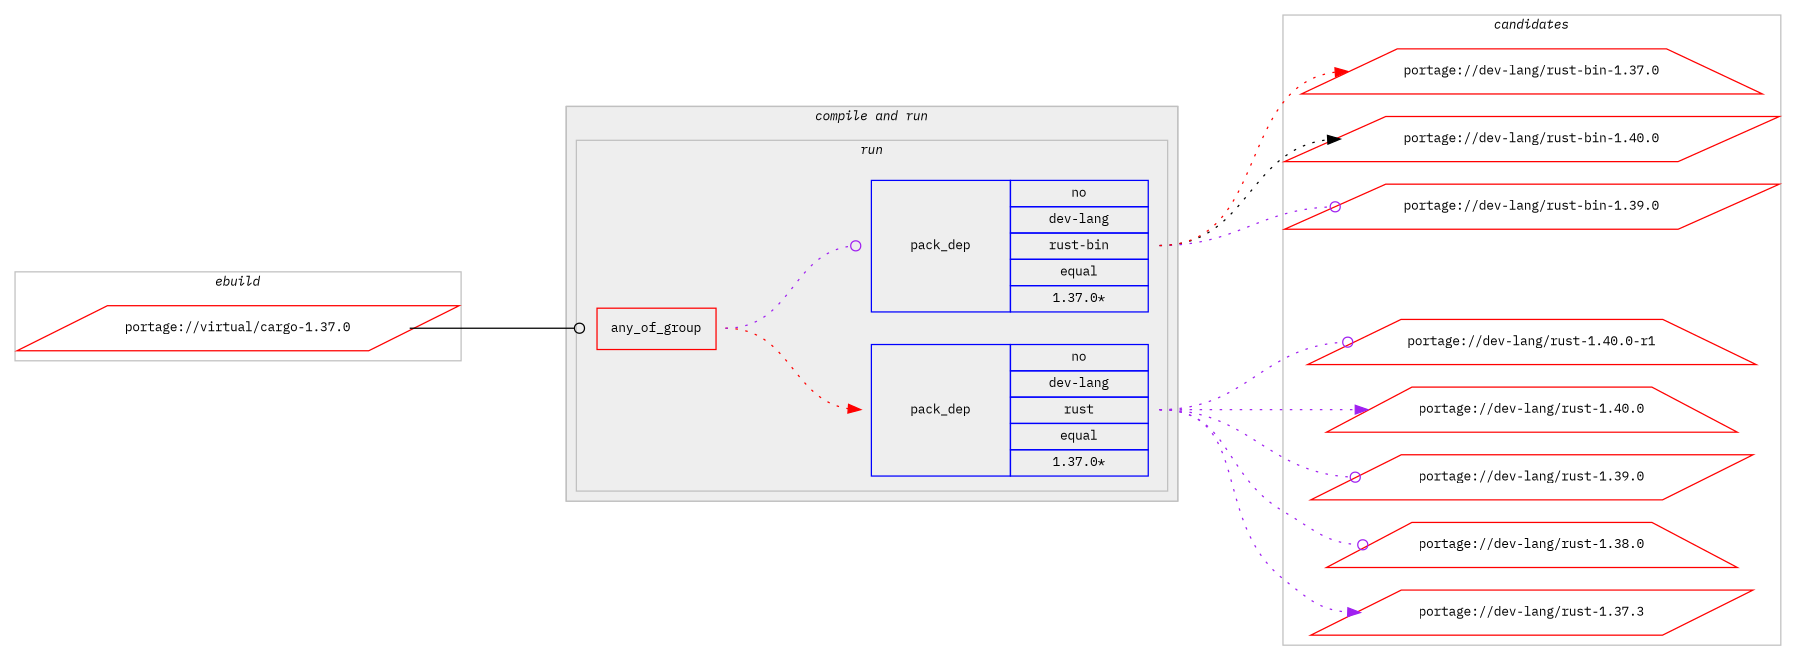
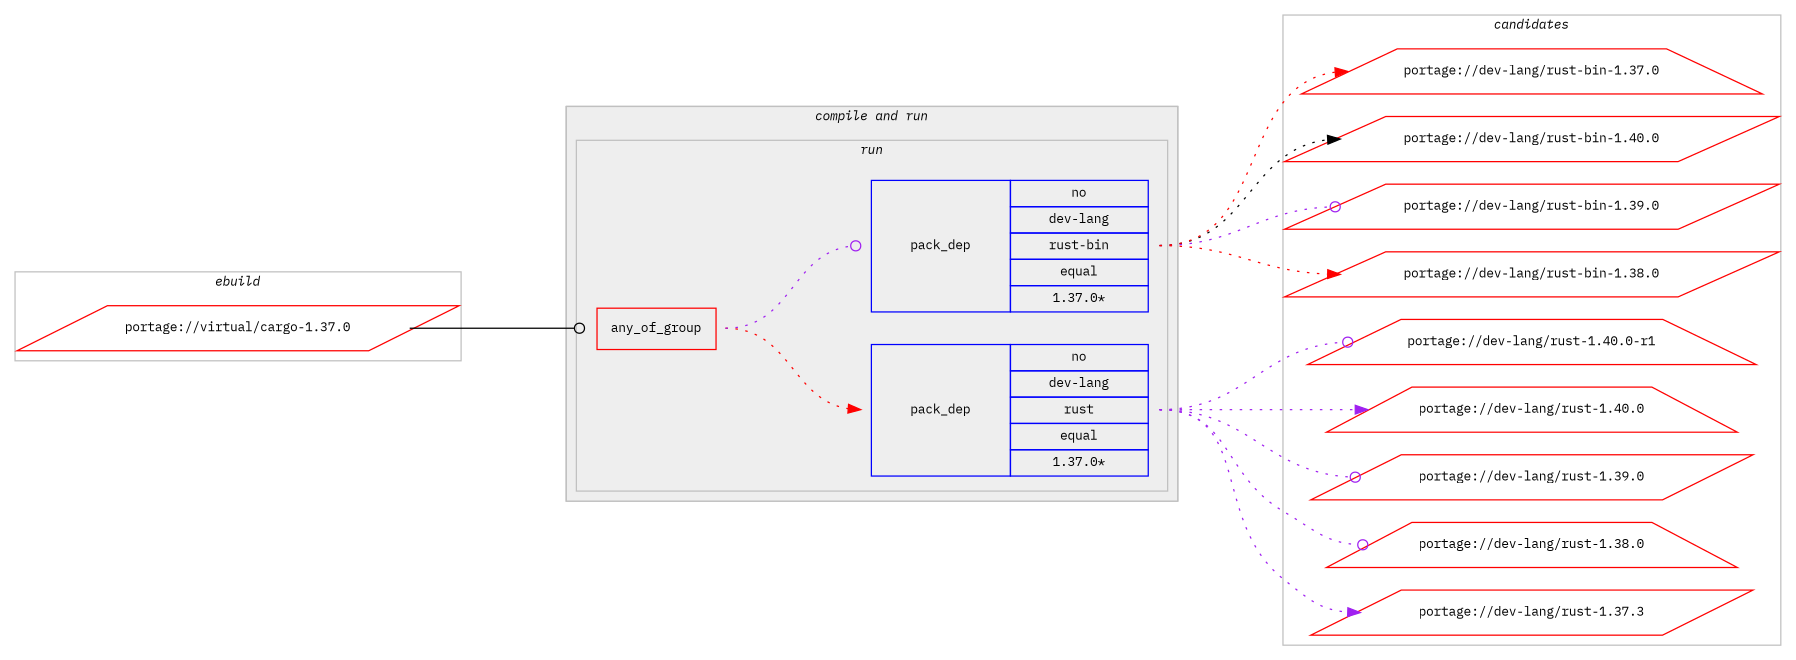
node "portage://dev-lang/rust-bin-1.38.0": added
